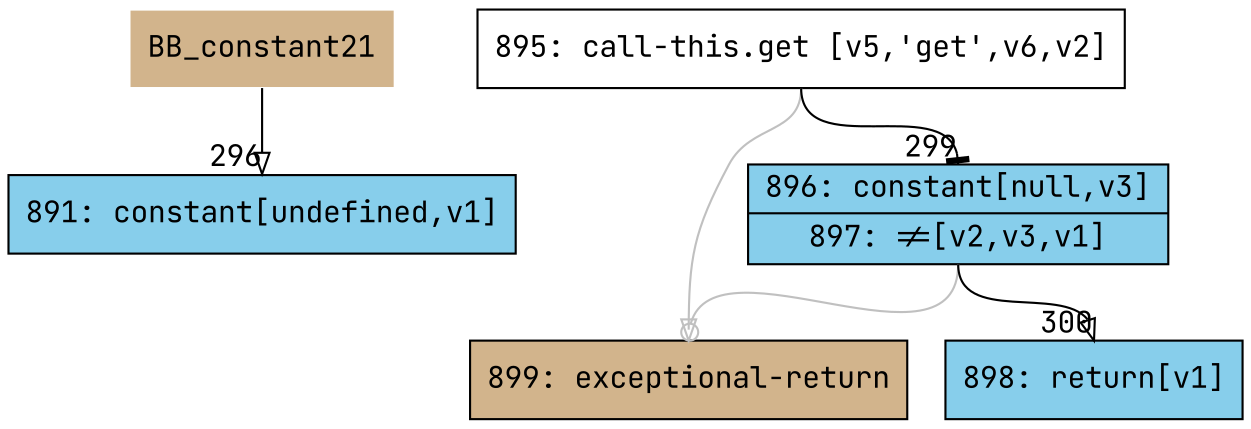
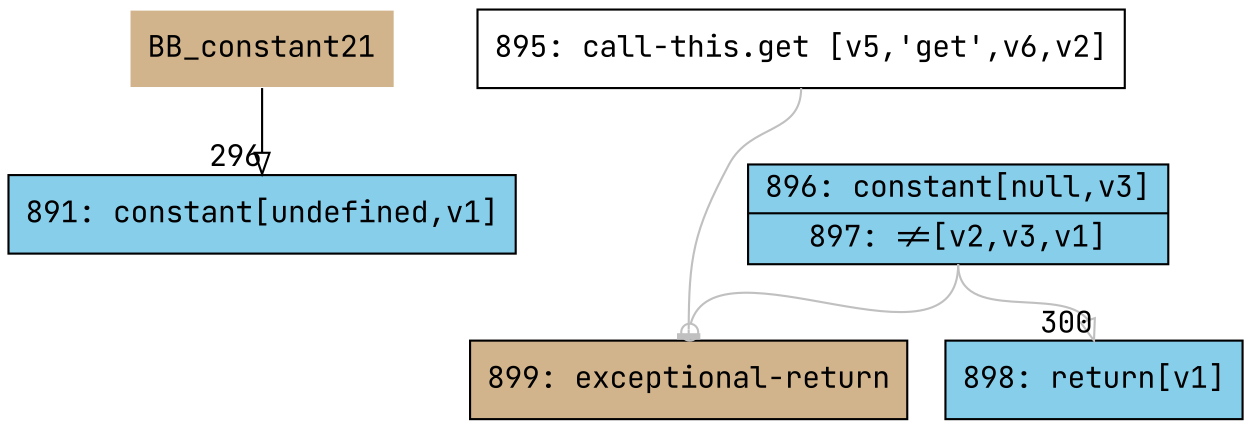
edge "895: call-this.get [v5,'get',v6,v2]" -> "896: constant[null,v3]": removed
edge "895: call-this.get [v5,'get',v6,v2]" -> "899: exceptional-return": arrowhead onormal -> tee
edge "896: constant[null,v3]" -> "898: return[v1]": color black -> gray
